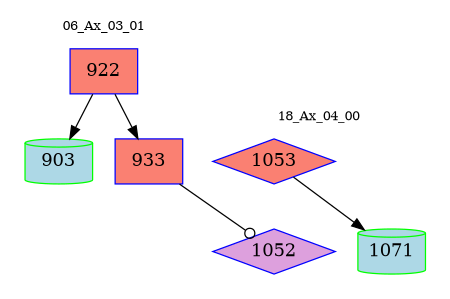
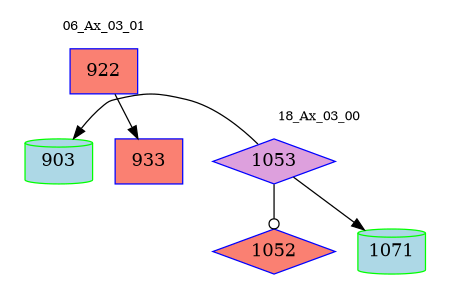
edge "922" -> "903": now "1053" -> "903"
cluster "18_Ax_04_00": label "18_Ax_04_00" -> "18_Ax_03_00"
node "1053": fillcolor salmon -> plum
edge "933" -> "1052": now "1053" -> "1052"
node "1052": fillcolor plum -> salmon
